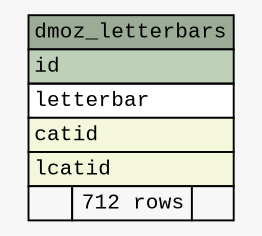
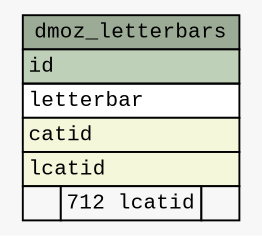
node "dmoz_letterbars": text "712 rows" -> "712 lcatid"
